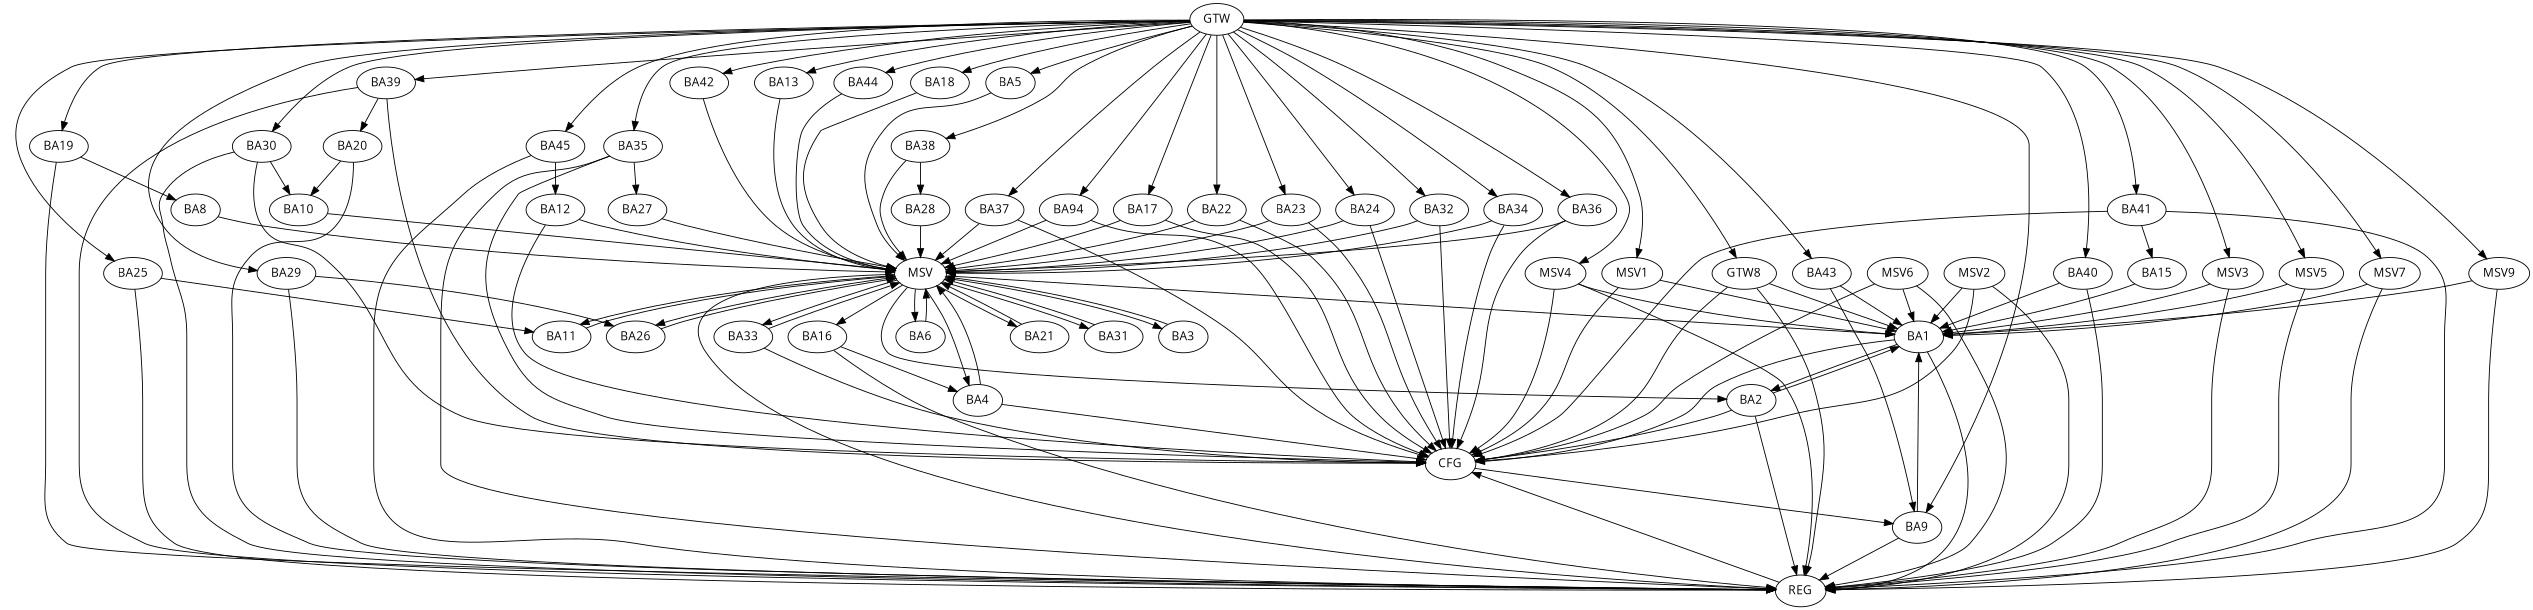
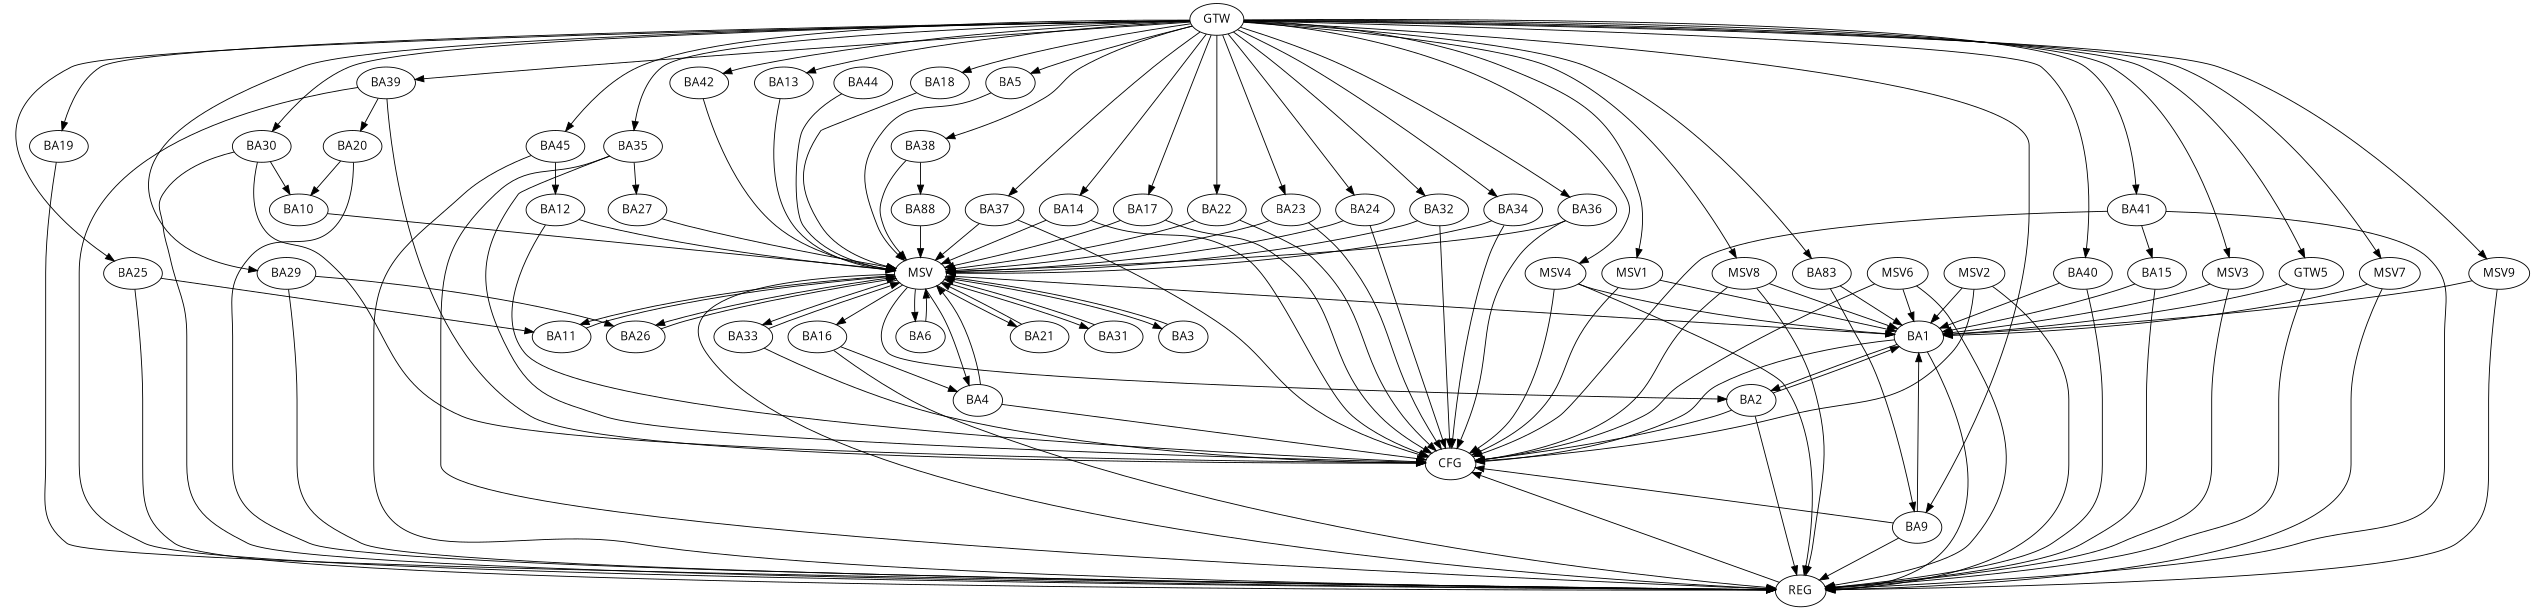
edge "GTW" -> "BA44": removed
node "BA8": removed
node "BA28": label "BA28" -> "BA88"
node "BA94": label "BA94" -> "BA14"
node "GTW8": label "GTW8" -> "MSV8"
node "BA43": label "BA43" -> "BA83"
node "MSV5": label "MSV5" -> "GTW5"
edge "CFG" -> "BA9": reversed
edge "BA15" -> "REG": added
